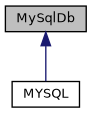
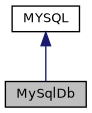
edge "MYSQL" -> "MySqlDb": reversed
